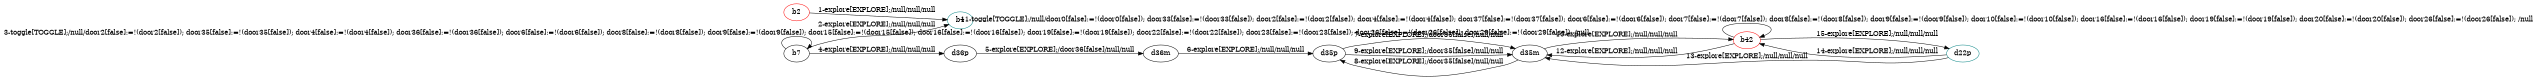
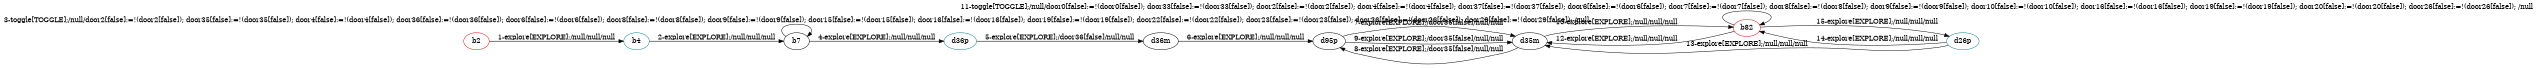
edge "b7" -> "b4": reversed
node "b42": label "b42" -> "b82"
node "d36p": color black -> teal
node "d35p": label "d35p" -> "d95p"
node "d22p": label "d22p" -> "d26p"
